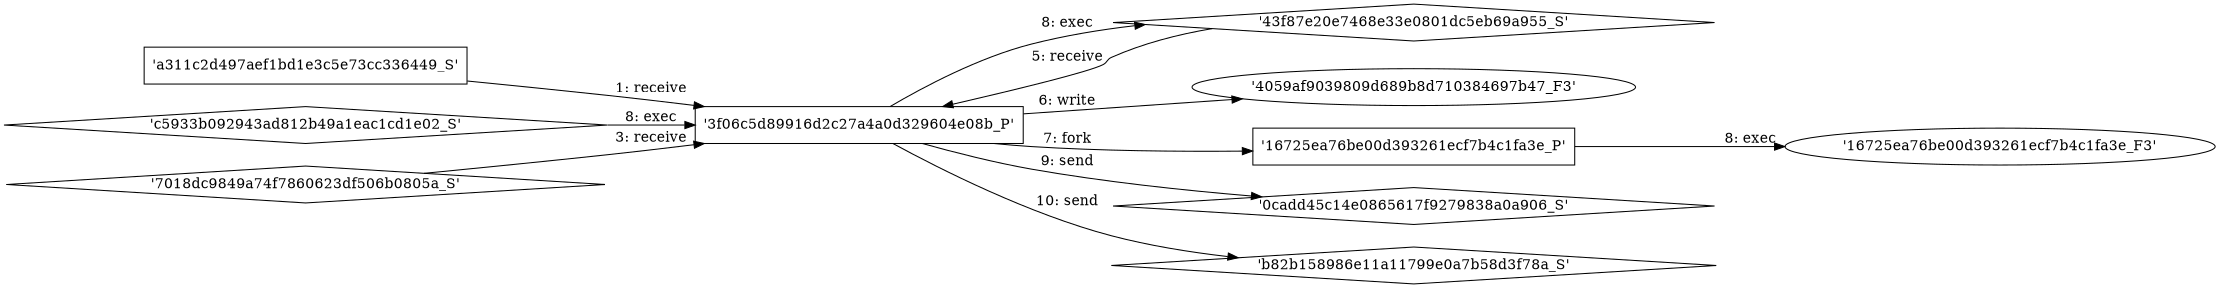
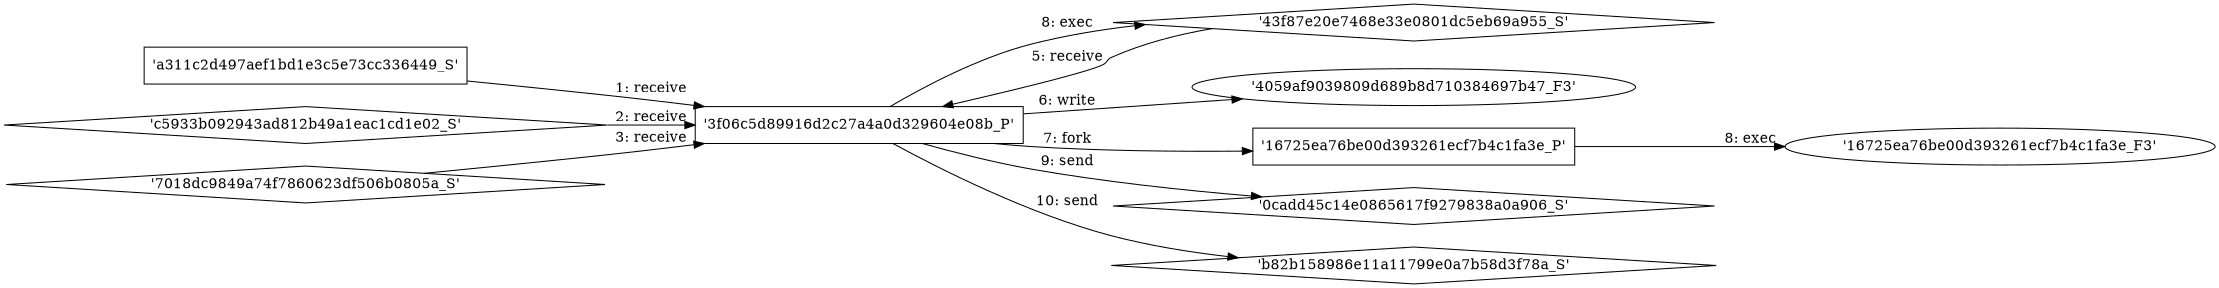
edge "'c5933b092943ad812b49a1eac1cd1e02_S'" -> "'3f06c5d89916d2c27a4a0d329604e08b_P'": label "8: exec" -> "2: receive"
